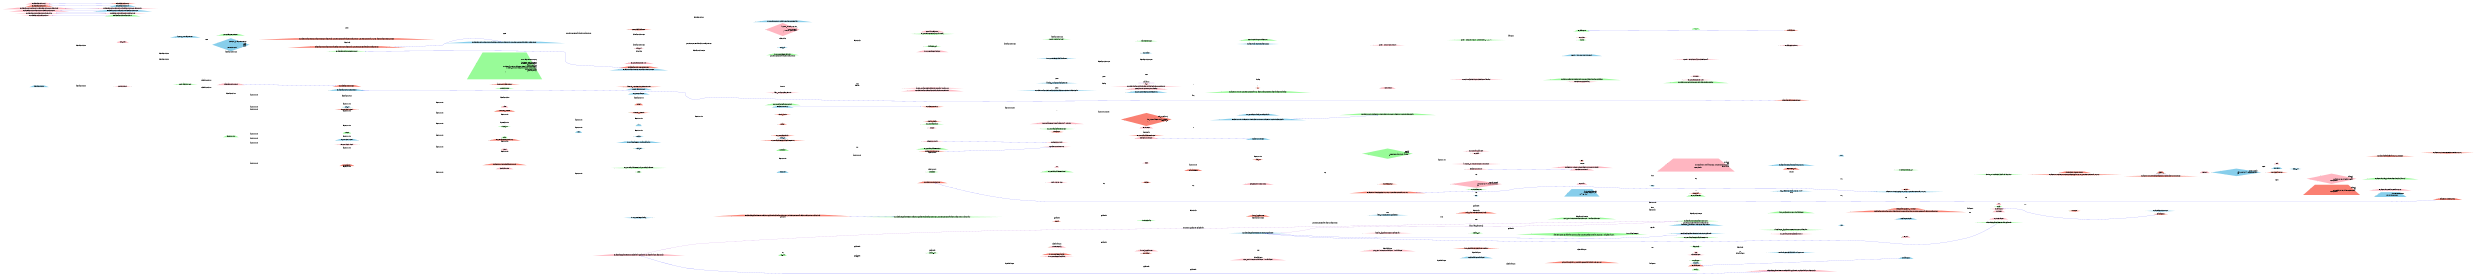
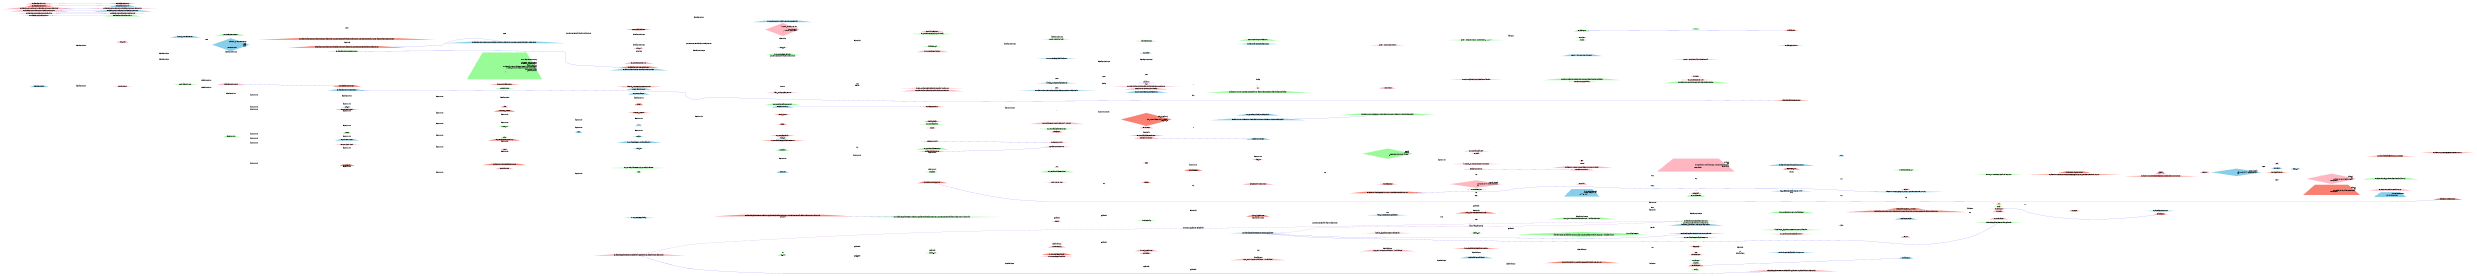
edge "HangFire.Server.Worker" -> "_cts.Cancel()": now "HangFire.Server.Worker" -> "Entry System.IDisposable.Dispose()"
edge "HangFire.Server.Worker" -> "_thread.Join()": label "HangFire.Hangfire.Worker" -> "HangFire.Server.Worker"
node "Hangfire.JobStorage": fillcolor palegreen -> salmon
